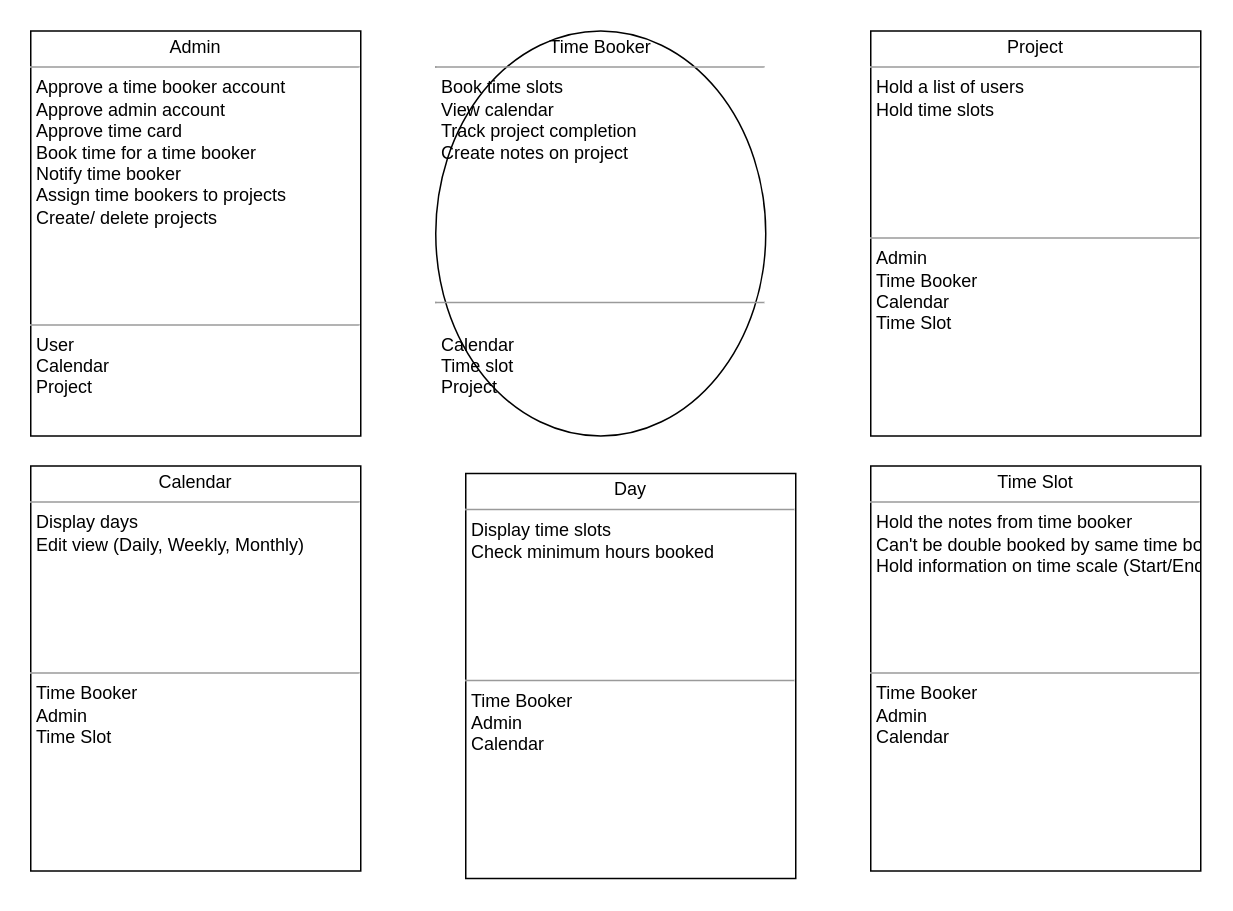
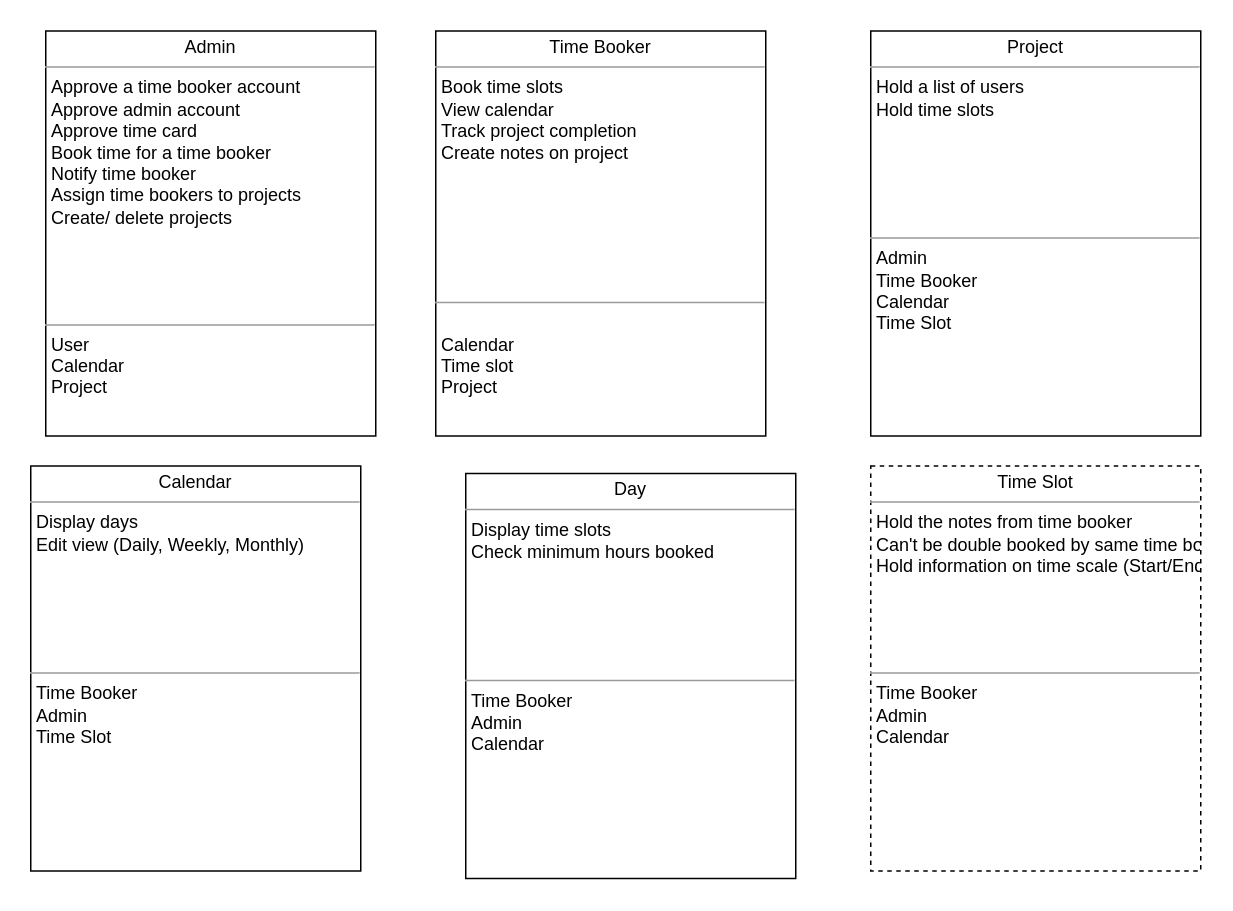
node "Admin Approve a time booker account Approve admin account Approve time card Book time for a time booker Notify time booker Assign time bookers to projects Create/ delete projects User Calendar Project": moved (196, 233) -> (211, 233)
node "Time Booker Book time slots View calendar Track project completion Create notes on project Calendar Time slot Project": shape ellipse -> rectangle
node "Time Slot Hold the notes from time booker Can't be double booked by same time booker Hold information on time scale (Start/End time) Time Booker Admin Calendar": style solid -> dashed
